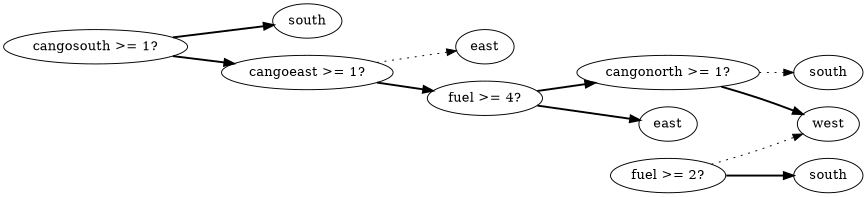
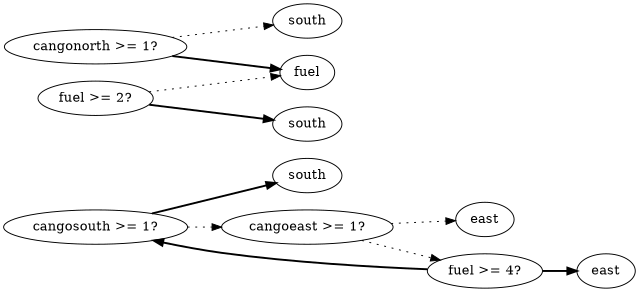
edge "cangosouth >= 1?" -> "cangoeast >= 1?": style bold -> dotted
edge "cangoeast >= 1?" -> "fuel >= 4?": style bold -> dotted
edge "fuel >= 4?" -> "cangonorth >= 1?": now "fuel >= 4?" -> "cangosouth >= 1?"
node "west": label "west" -> "fuel"
